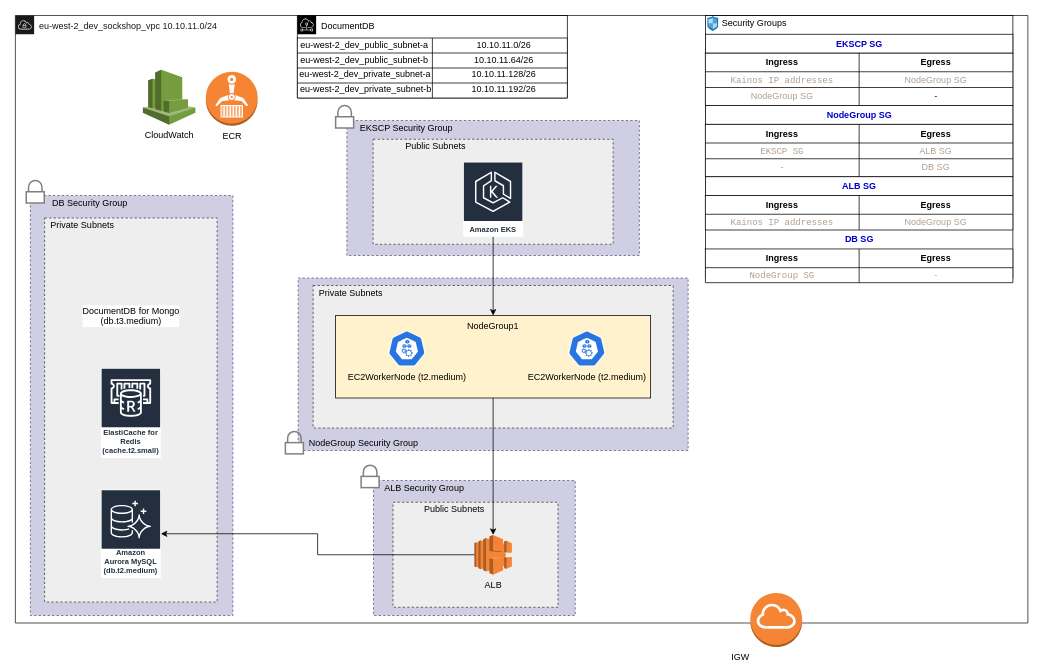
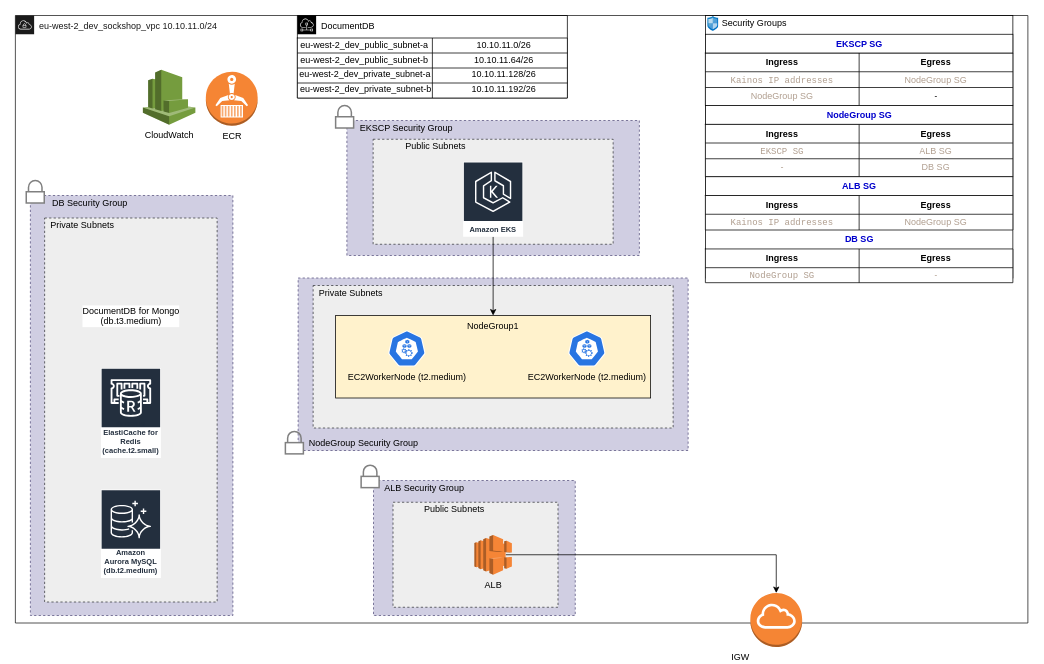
edge "NodeGroup1" -> "ALB": removed
edge "ALB" -> "Amazon Aurora MySQL (db.t2.medium)": now "ALB" -> "IGW"
